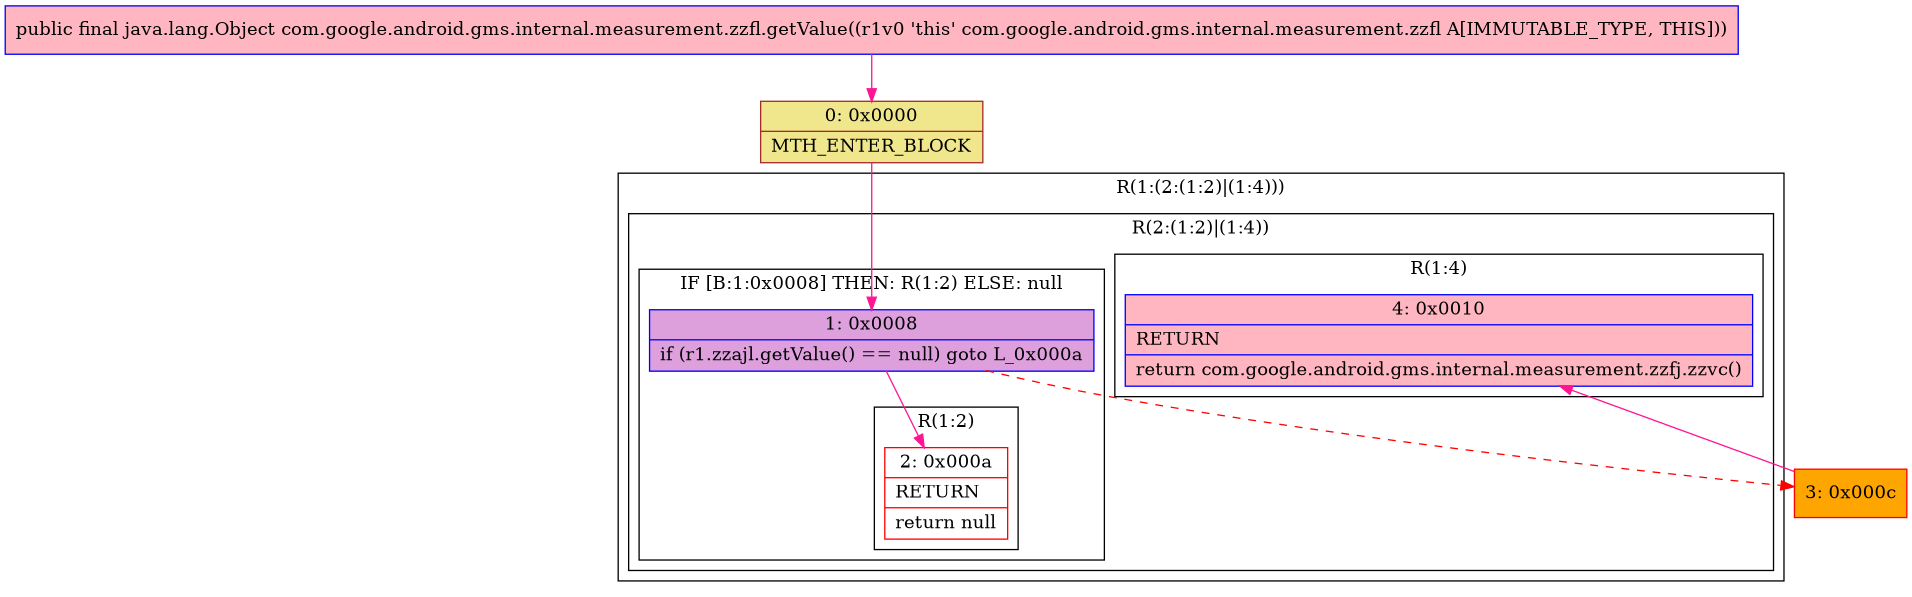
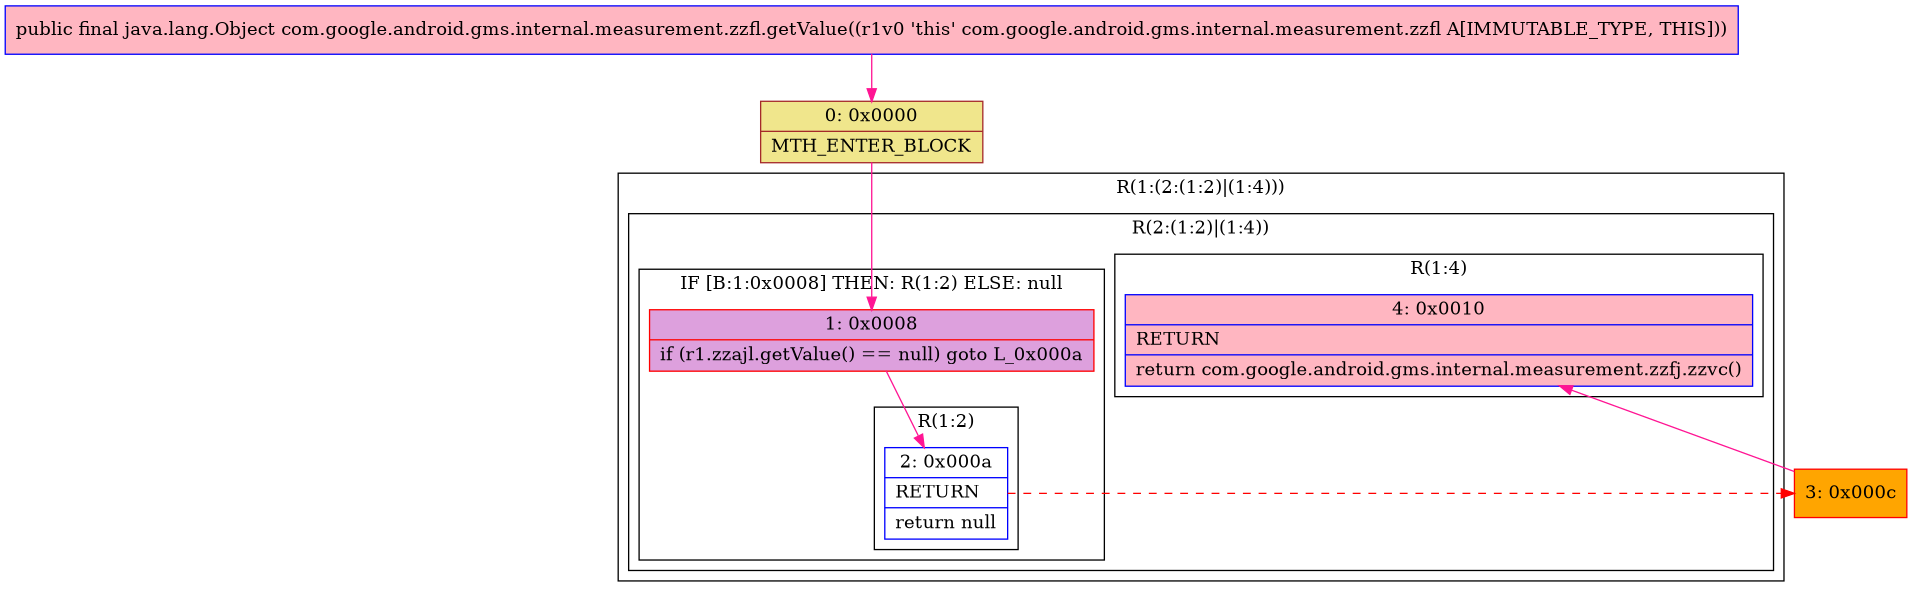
node "1: 0x0008": color blue -> red
edge "1: 0x0008" -> "3: 0x000c": now "2: 0x000a" -> "3: 0x000c"
node "2: 0x000a": color red -> blue
